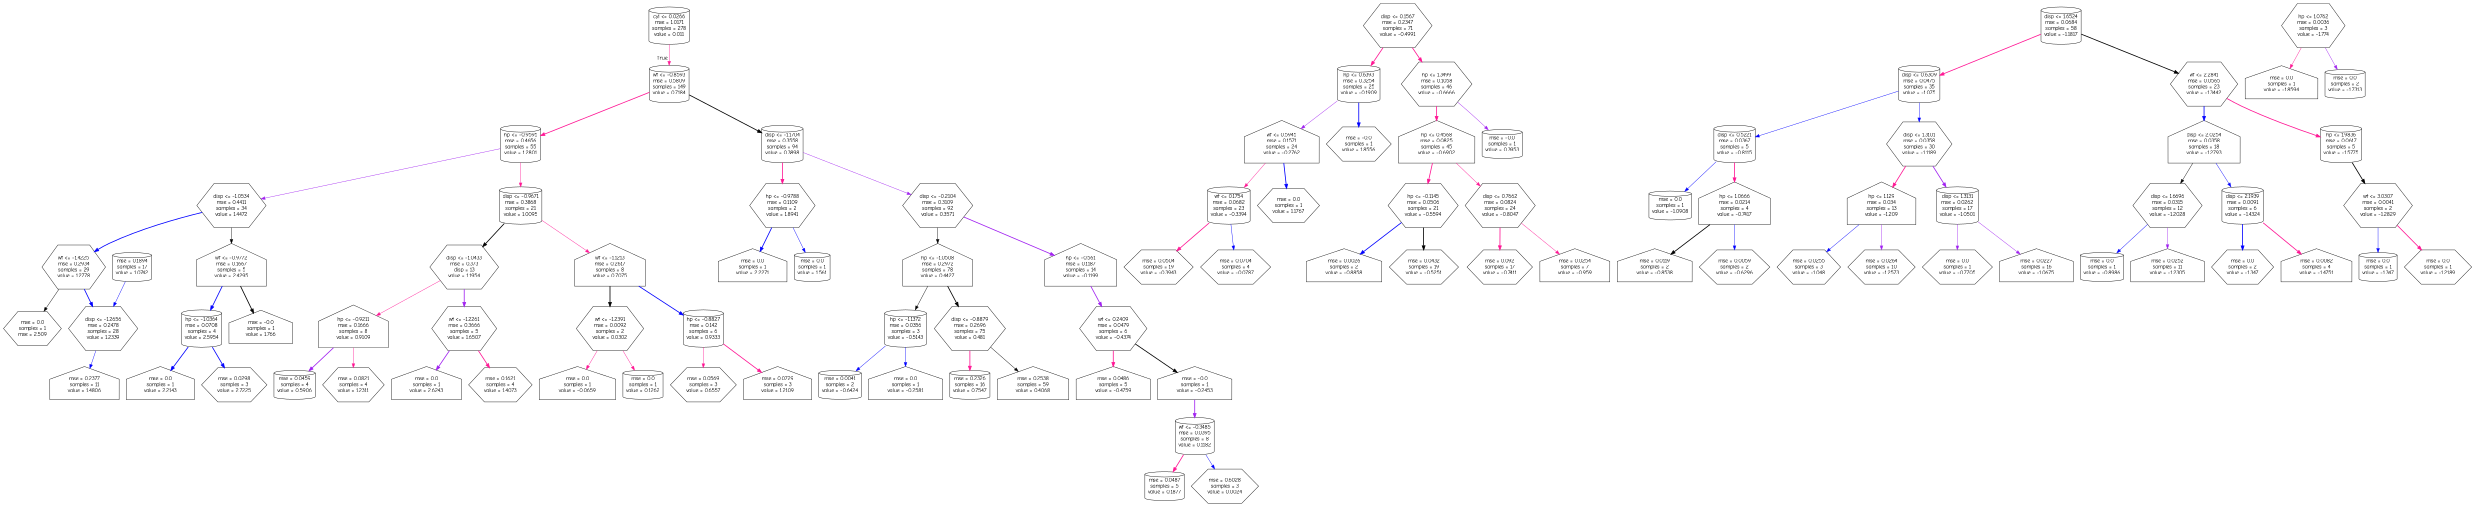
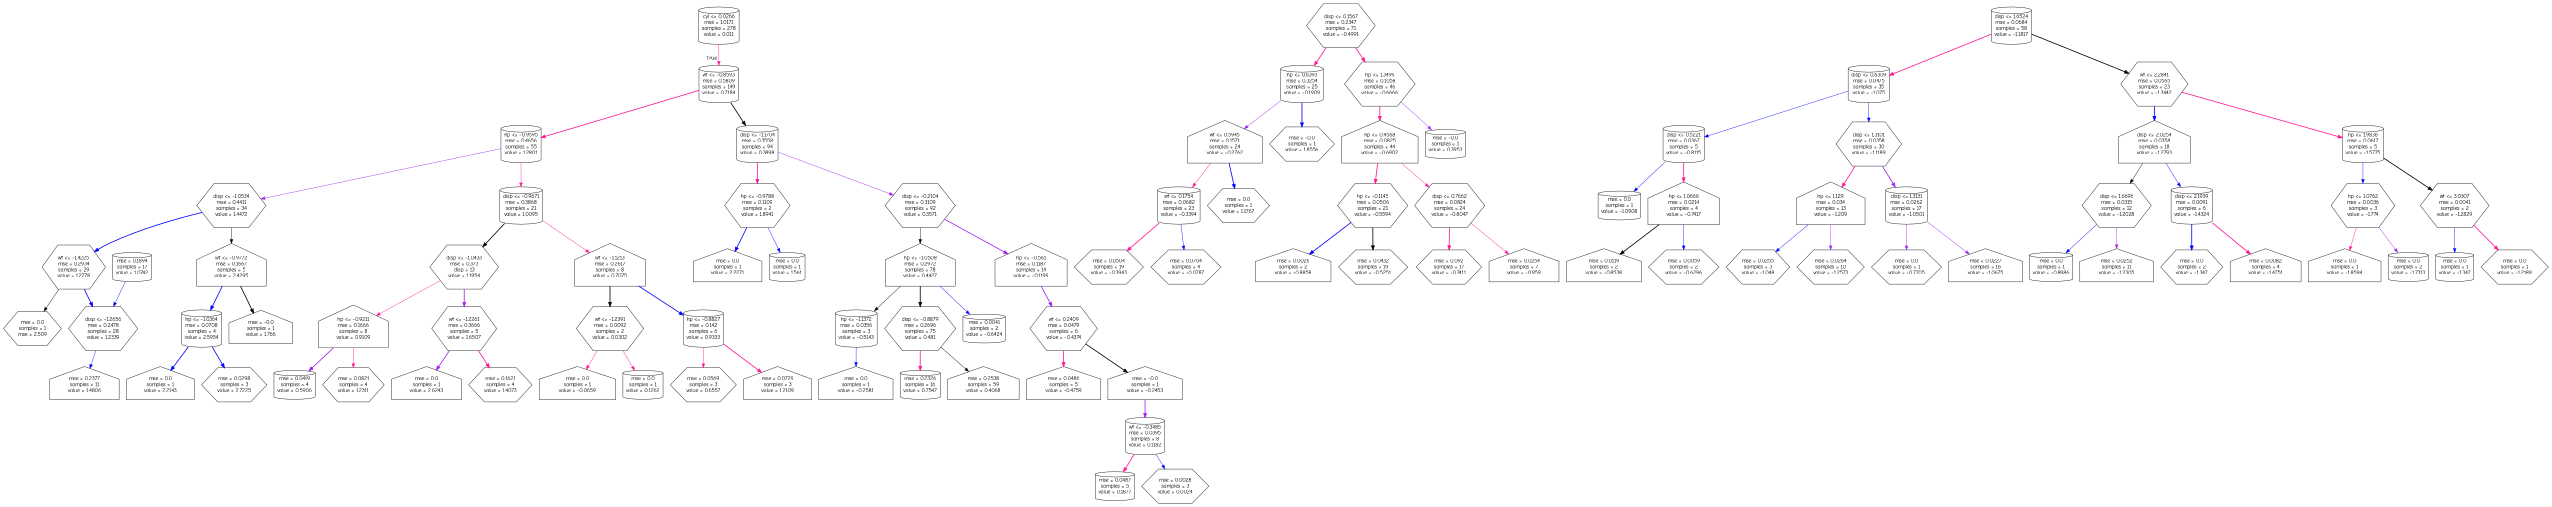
node "hp <= 0.4568 mse = 0.0825 samples = 45 value = -0.6902": label "hp <= 0.4568 mse = 0.0825 samples = 45 value = -0.6902" -> "hp <= 0.4568 mse = 0.0825 samples = 44 value = -0.6902"
edge "hp <= 1.9836 mse = 0.0617 samples = 5 value = -1.5775" -> "hp <= 1.0762 mse = 0.0036 samples = 3 value = -1.774": added
edge "hp <= -1.1372 mse = 0.0356 samples = 3 value = -0.5143" -> "mse = 0.0041 samples = 2 value = -0.6424": now "hp <= -1.0508 mse = 0.2972 samples = 78 value = 0.4427" -> "mse = 0.0041 samples = 2 value = -0.6424"
node "mse = 0.0459 samples = 4 value = 0.5906": label "mse = 0.0459 samples = 4 value = 0.5906" -> "mse = 0.0419 samples = 4 value = 0.5906"
node "mse = 0.6028 samples = 3 value = 0.0024": label "mse = 0.6028 samples = 3 value = 0.0024" -> "mse = 0.0028 samples = 3 value = 0.0024"
